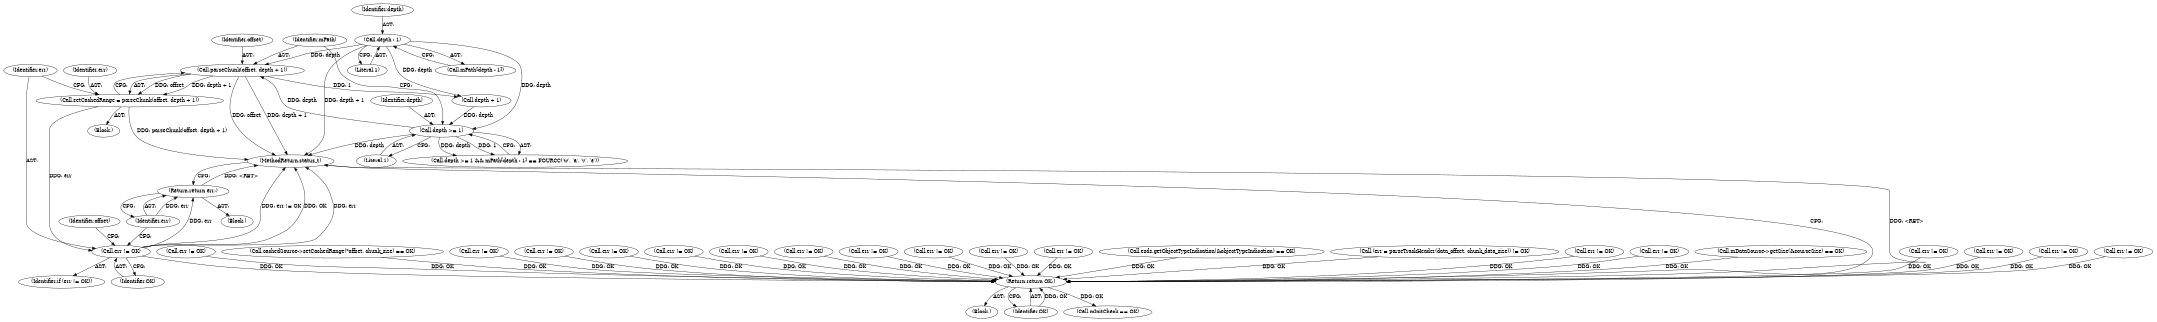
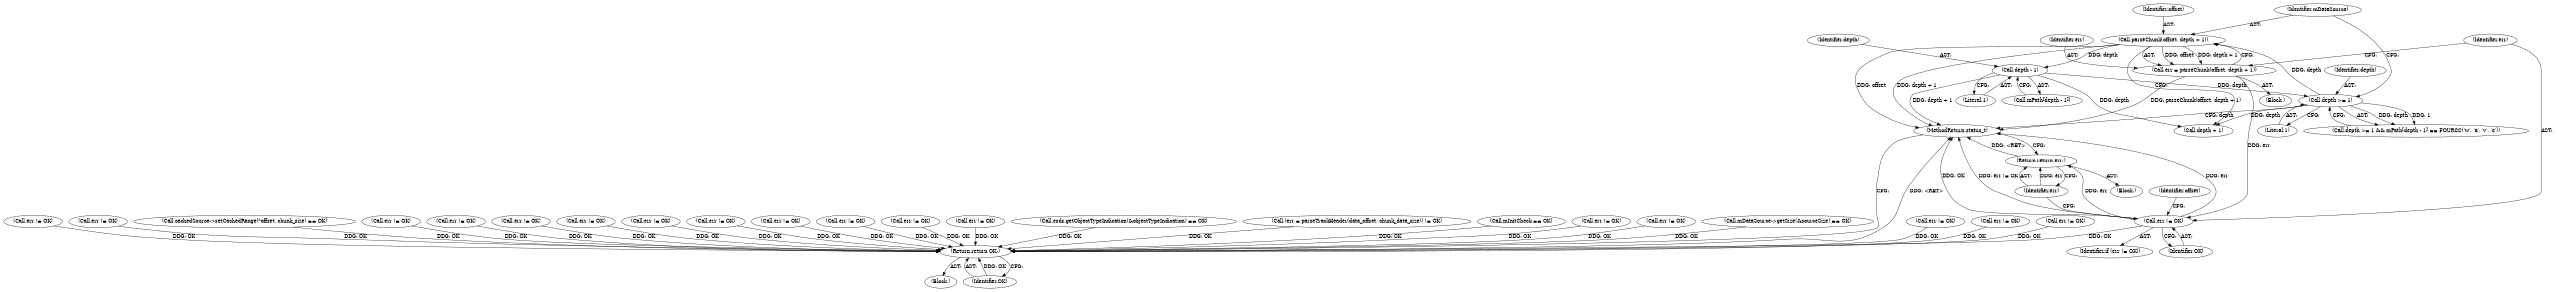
node "(Identifier,mPath)": label "(Identifier,mPath)" -> "(Identifier,mDataSource)"
edge "(Call,depth - 1)" -> "(Call,parseChunk(offset, depth + 1))": reversed
edge "(Call,parseChunk(offset, depth + 1))" -> "(Call,depth + 1)": label "DDG: 1" -> "CFG: "
node "(Call,setCachedRange = parseChunk(offset, depth + 1))": label "(Call,setCachedRange = parseChunk(offset, depth + 1))" -> "(Call,err = parseChunk(offset, depth + 1))"
edge "(Call,depth + 1)" -> "(Call,depth >= 1)": reversed
edge "(Call,depth >= 1)" -> "(MethodReturn,status_t)": label "DDG: depth" -> "CFG: depth"
edge "(Return,return OK;)" -> "(Call,mInitCheck == OK)": reversed
